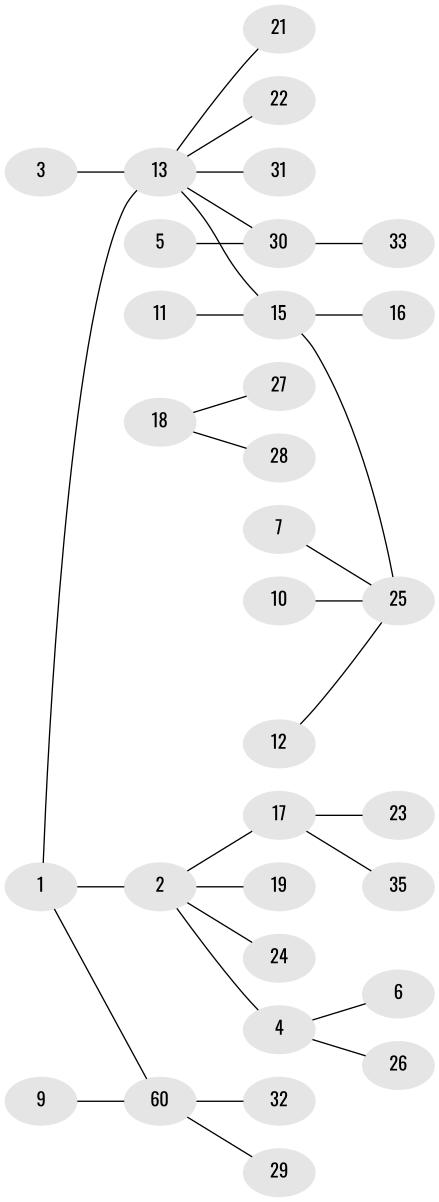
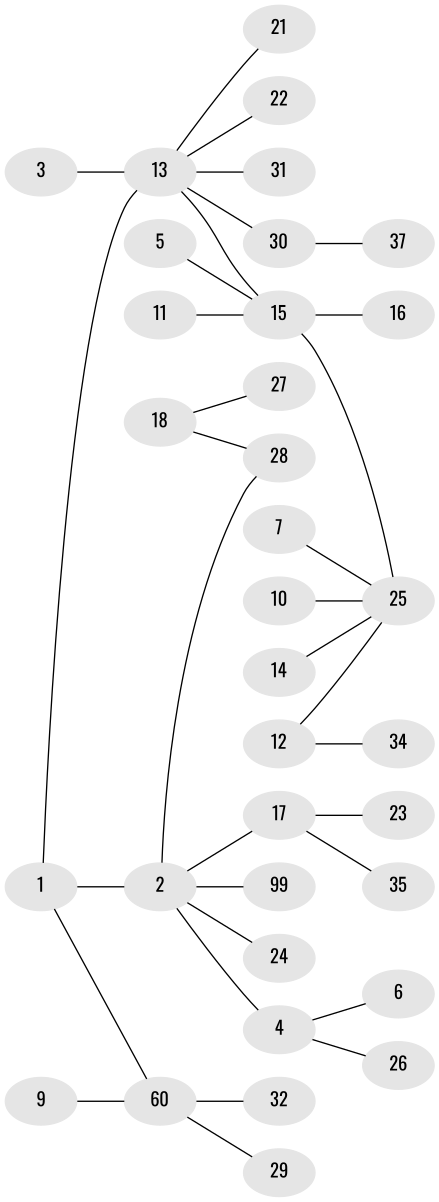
edge "5" -- "30": now "5" -- "15"
node "33": label "33" -> "37"
edge "28" -- "2": added
node "14": added
node "34": added
node "19": label "19" -> "99"
